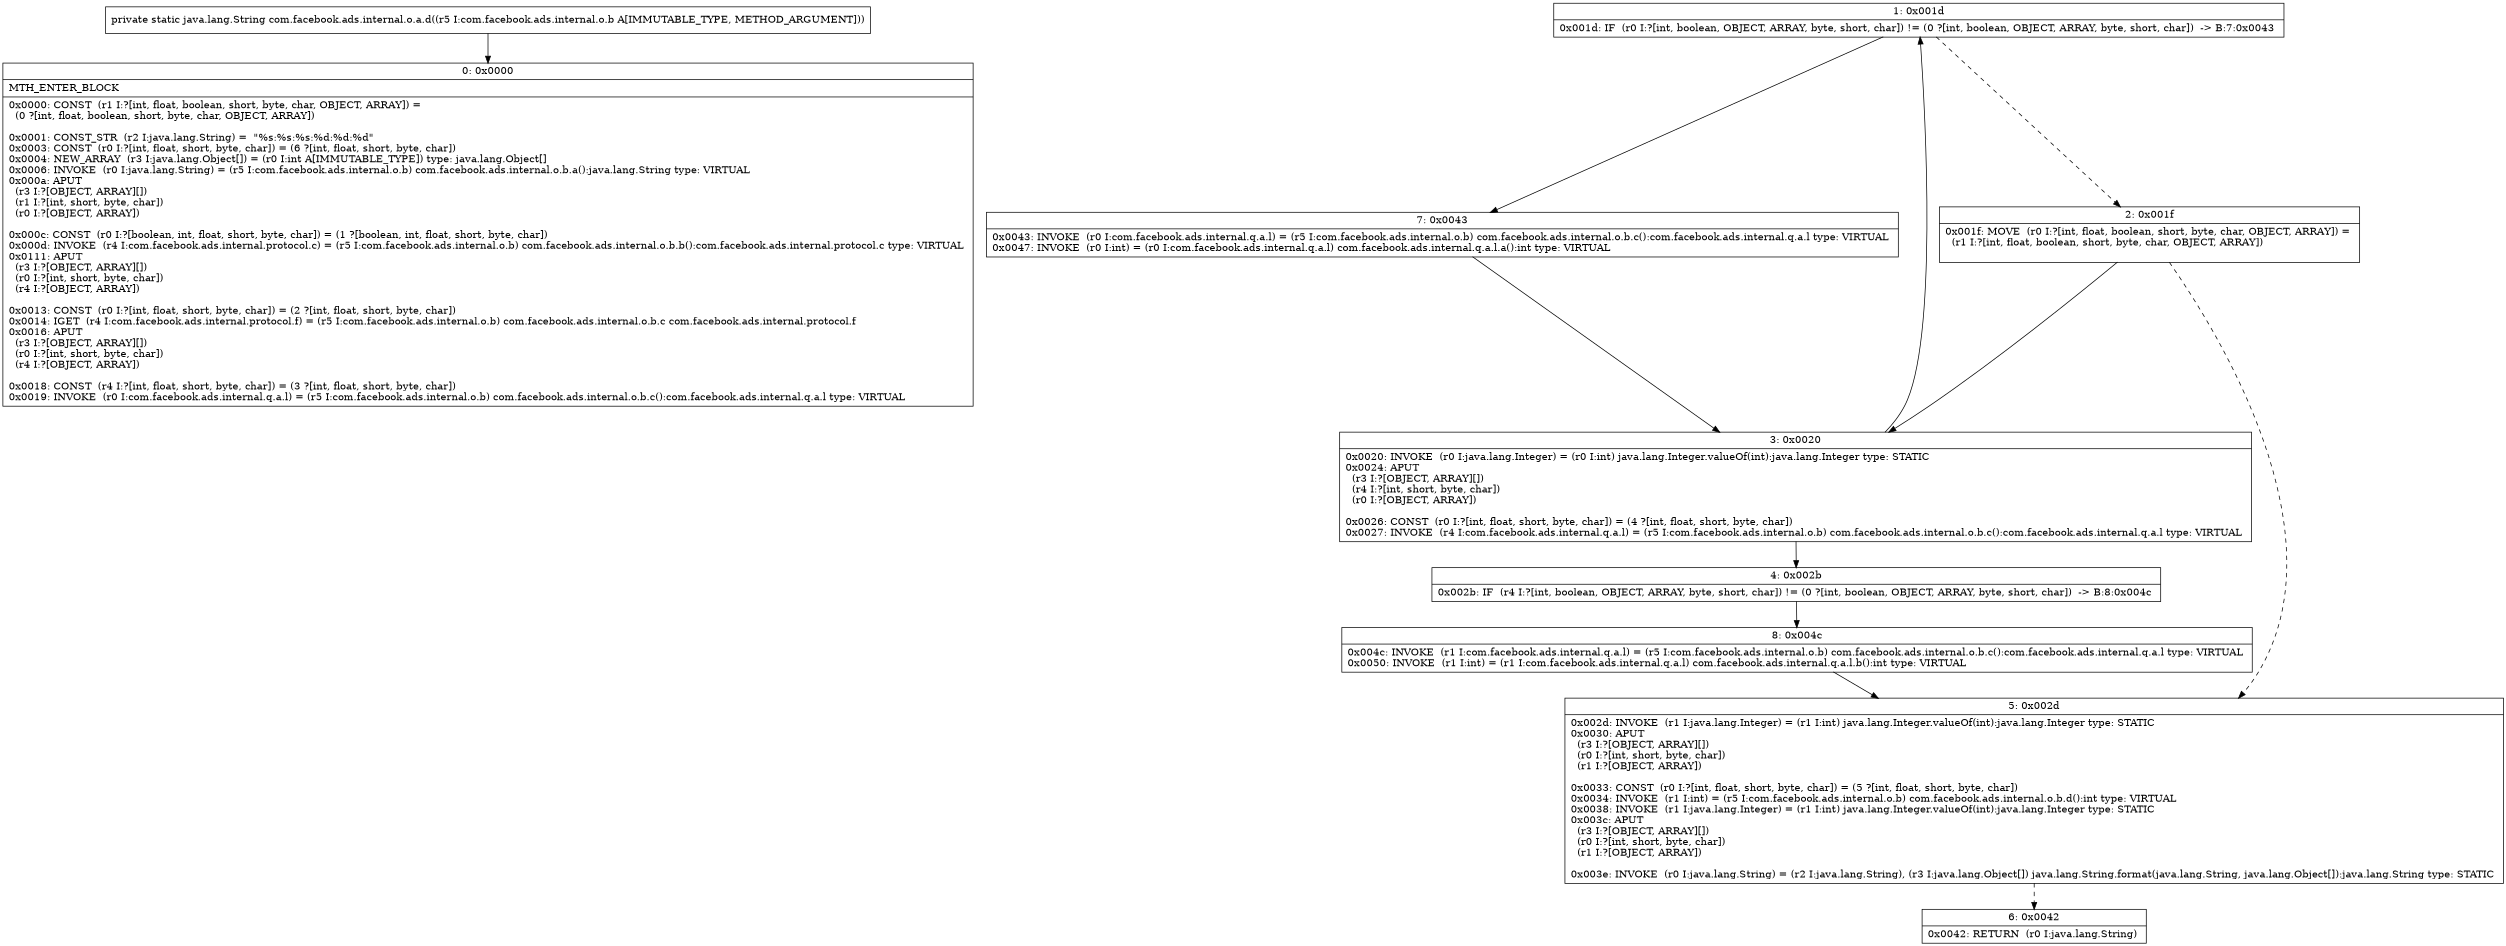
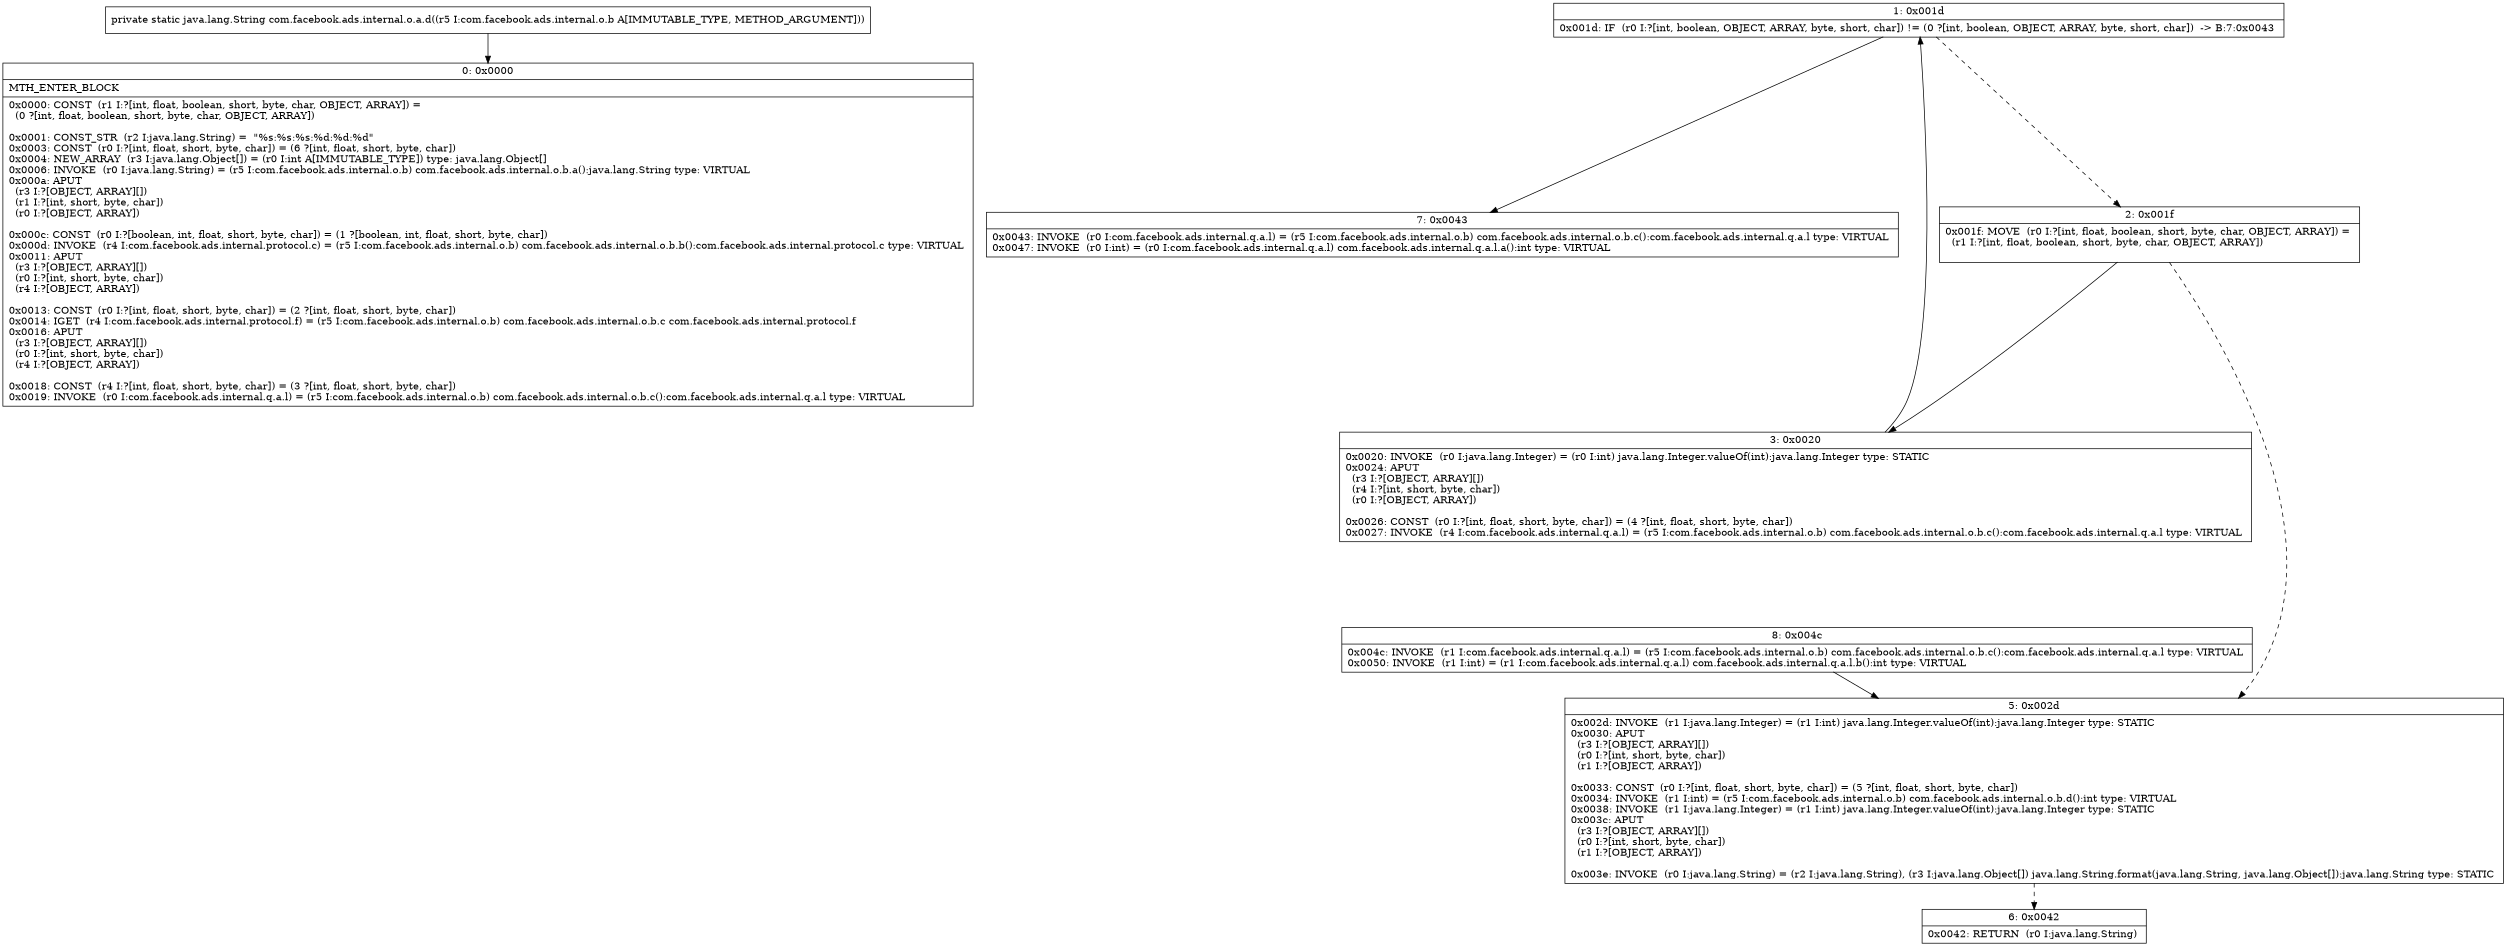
node "0: 0x0000": text "0x0111: APUT" -> "0x0011: APUT"
edge "7: 0x0043" -> "3: 0x0020": removed
node "4: 0x002b": removed
